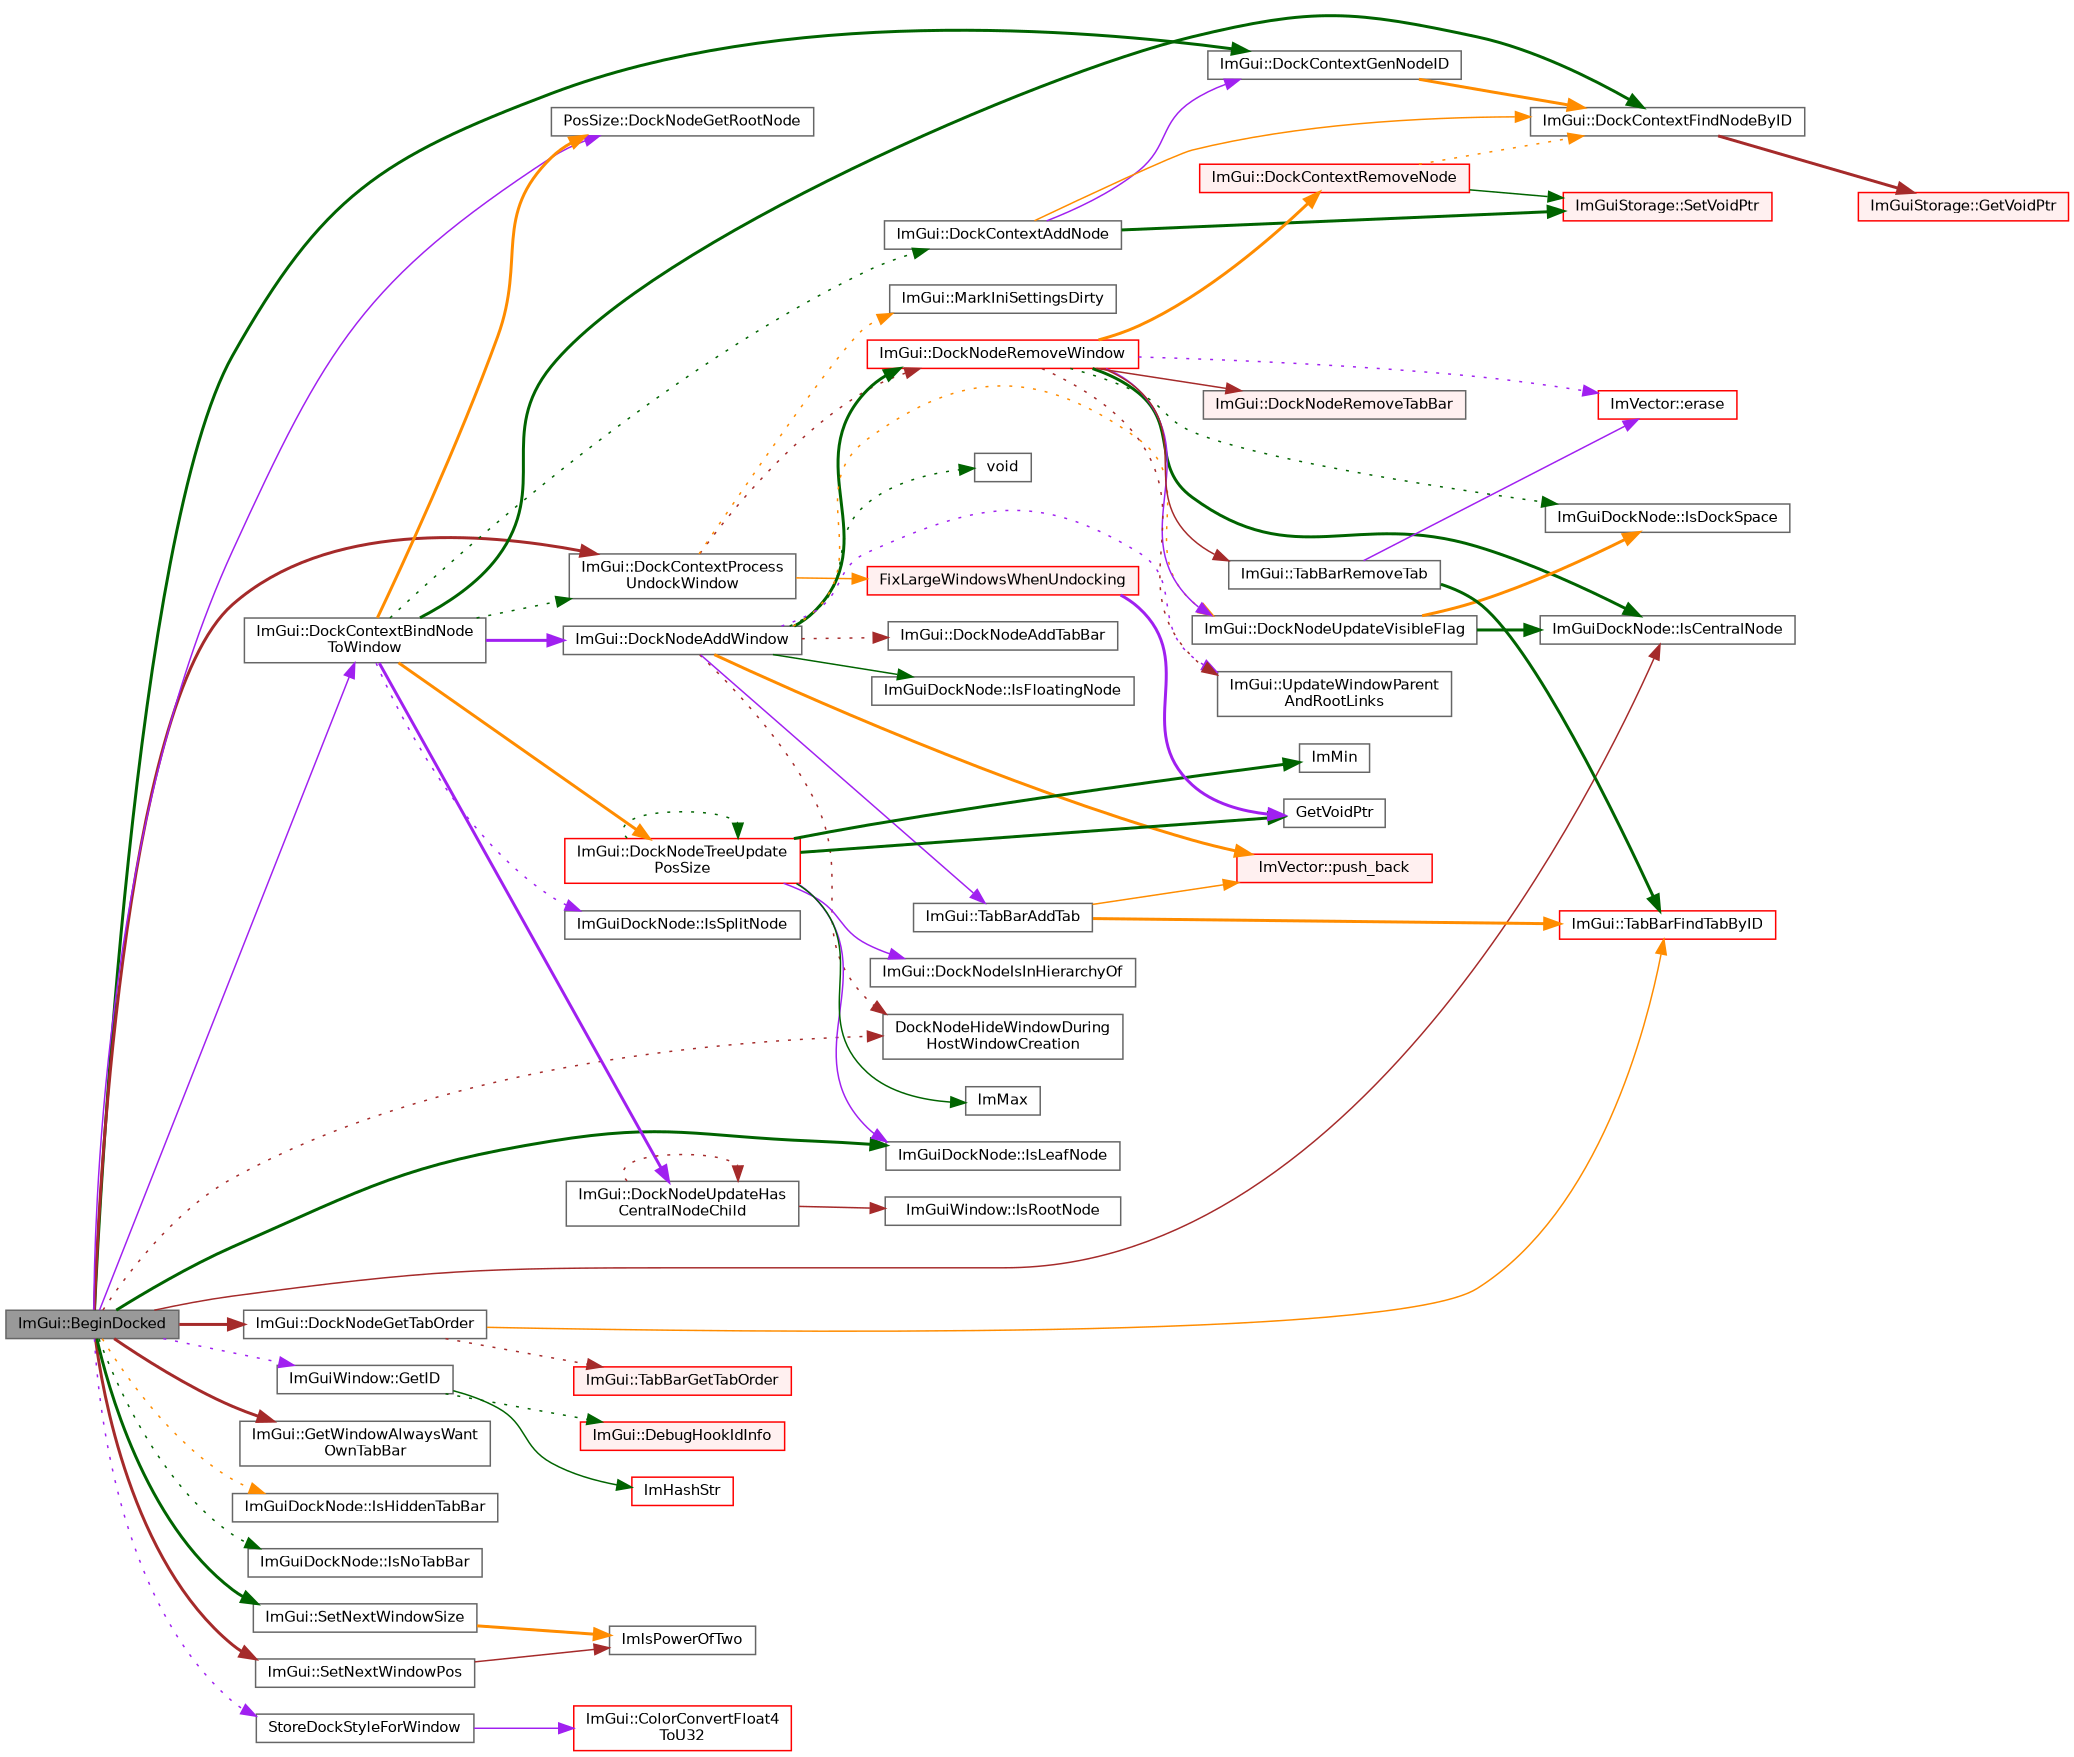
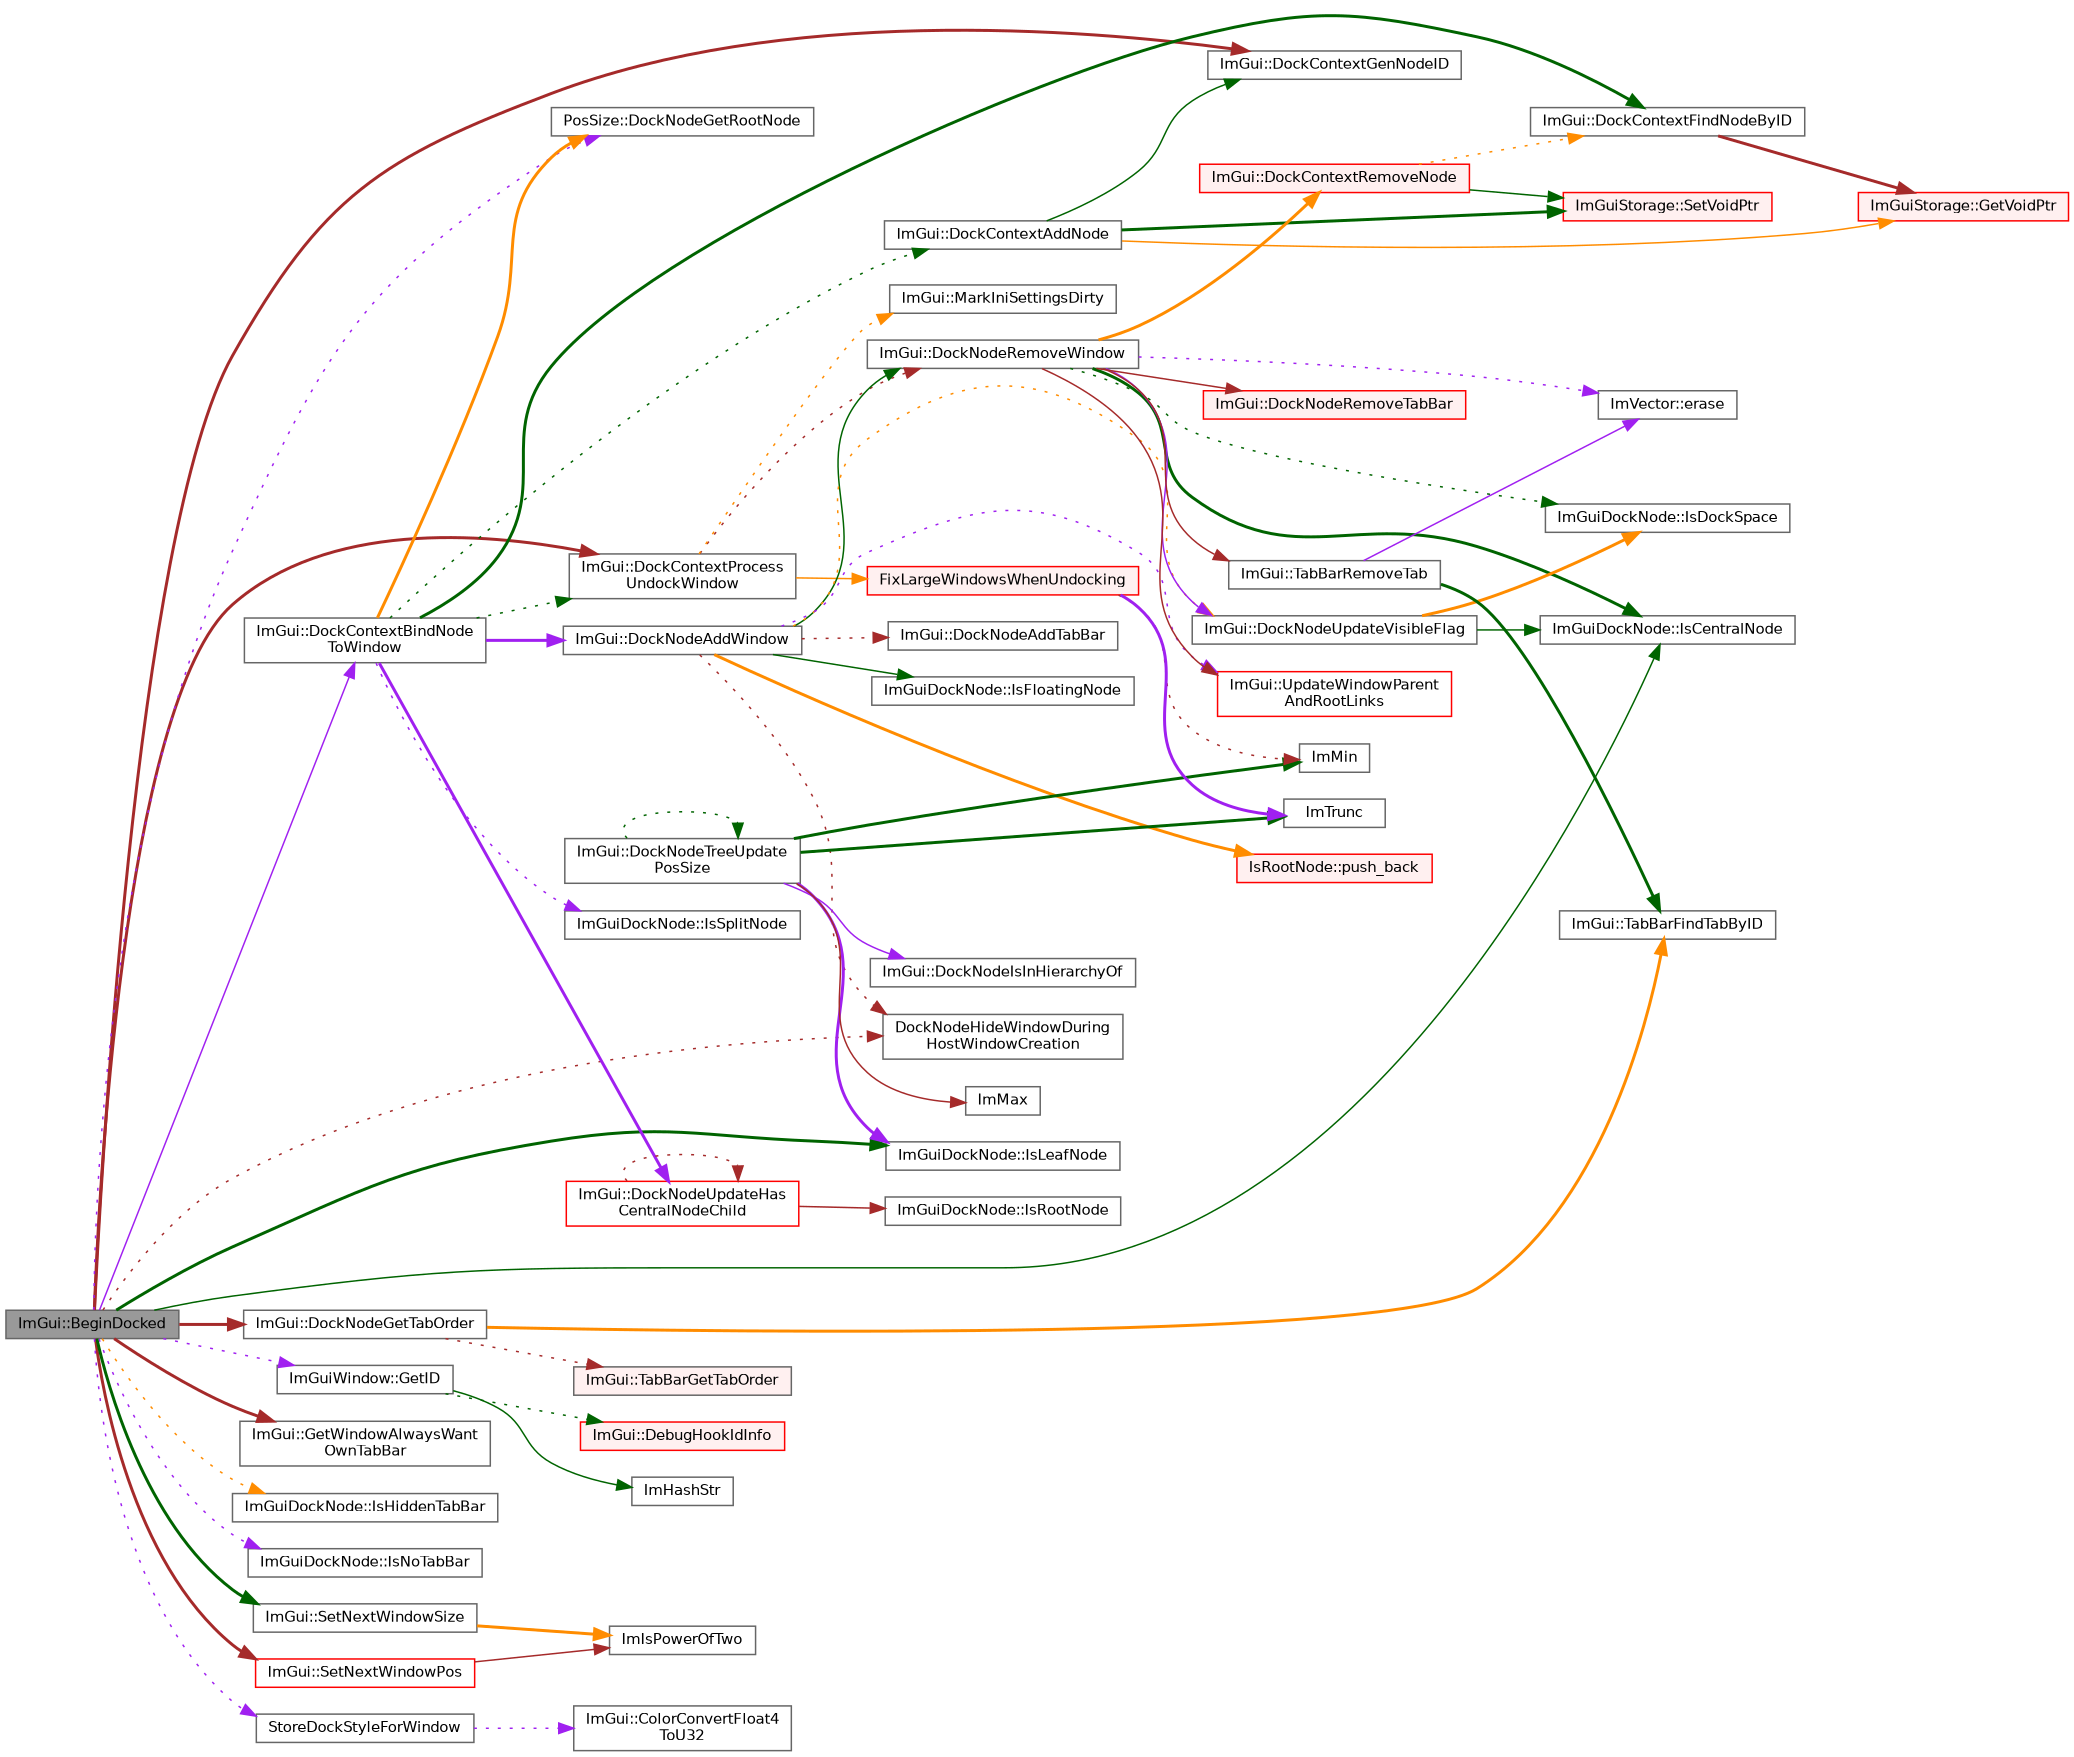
edge "ImGui::DockContextGenNodeID" -> "ImGui::DockContextFindNodeByID": removed
edge "ImGui::DockContextAddNode" -> "ImGui::DockContextFindNodeByID": now "ImGui::DockContextAddNode" -> "ImGuiStorage::GetVoidPtr"
edge "ImGui::DockContextAddNode" -> "ImGui::DockContextGenNodeID": color purple -> darkgreen
edge "ImGui::BeginDocked" -> "ImGui::DockContextGenNodeID": color darkgreen -> brown
node "ImGui::DockNodeRemoveWindow": color red -> grey40
node "ImGui::DockNodeRemoveTabBar": color grey40 -> red
node "ImVector::erase": color red -> grey40
edge "ImGui::DockNodeAddWindow" -> "ImGui::DockNodeRemoveWindow": style bold -> solid
node "void": removed
edge "ImGui::DockNodeRemoveWindow" -> "ImGui::UpdateWindowParent AndRootLinks": style dotted -> solid
edge "ImGui::BeginDocked" -> "PosSize::DockNodeGetRootNode": style solid -> dotted
edge "ImGui::DockNodeUpdateVisibleFlag" -> "ImGuiDockNode::IsCentralNode": style bold -> solid
node "ImGui::UpdateWindowParent AndRootLinks": color grey40 -> red
edge "FixLargeWindowsWhenUndocking" -> "ImMin": added
edge "ImGui::DockContextBindNode ToWindow" -> "ImGui::DockNodeTreeUpdate PosSize": removed
node "GetVoidPtr": label "GetVoidPtr" -> "ImTrunc"
node "ImGui::DockNodeTreeUpdate PosSize": color red -> grey40
node "ImVector::push_back": label "ImVector::push_back" -> "IsRootNode::push_back"
node "ImGui::TabBarAddTab": removed
node "ImGui::TabBarFindTabByID": color red -> grey40
edge "ImGui::DockNodeTreeUpdate PosSize" -> "ImGuiDockNode::IsLeafNode": style solid -> bold
edge "ImGui::DockNodeTreeUpdate PosSize" -> "ImMax": color darkgreen -> brown
node "ImGui::DockNodeUpdateHas CentralNodeChild": color grey40 -> red
node "ImGuiWindow::IsRootNode": label "ImGuiWindow::IsRootNode" -> "ImGuiDockNode::IsRootNode"
edge "ImGui::BeginDocked" -> "ImGuiDockNode::IsCentralNode": color brown -> darkgreen
edge "ImGui::DockNodeGetTabOrder" -> "ImGui::TabBarFindTabByID": style solid -> bold
node "ImGui::TabBarGetTabOrder": color red -> grey40
edge "ImGui::BeginDocked" -> "ImGuiDockNode::IsNoTabBar": color darkgreen -> purple
node "ImHashStr": color red -> grey40
node "ImGui::SetNextWindowPos": color grey40 -> red
edge "StoreDockStyleForWindow" -> "ImGui::ColorConvertFloat4 ToU32": style solid -> dotted
node "ImGui::ColorConvertFloat4 ToU32": color red -> grey40
